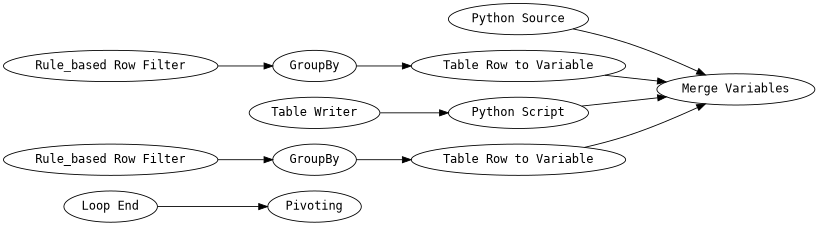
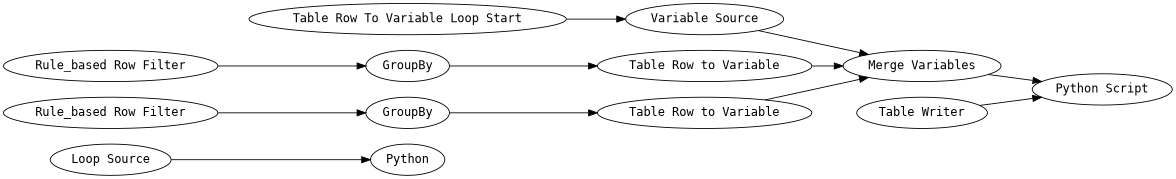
node "Table Row To Variable Loop Start": added
node "Python Source": label "Python Source" -> "Variable Source"
edge "Python Script" -> "Merge Variables": reversed
node "Loop End": label "Loop End" -> "Loop Source"
node "Pivoting": label "Pivoting" -> "Python"
